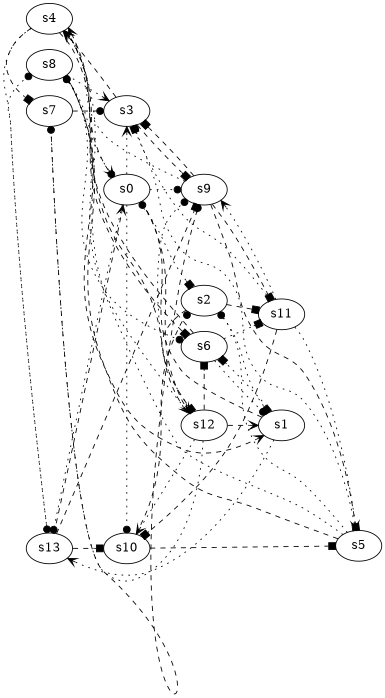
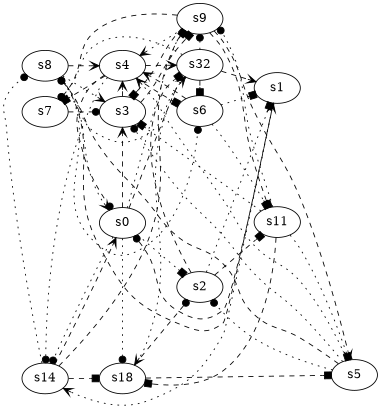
edge "s8" -> "s4": added
edge "s0" -> "s3": style dotted -> dashed
edge "s11" -> "s9": arrowhead vee -> dot
edge "s6" -> "s1": arrowhead dot -> box
edge "s1" -> "s6": removed
node "s12": label "s12" -> "s32"
node "s13": label "s13" -> "s14"
node "s10": label "s10" -> "s18"
edge "s7" -> "s9": reversed
